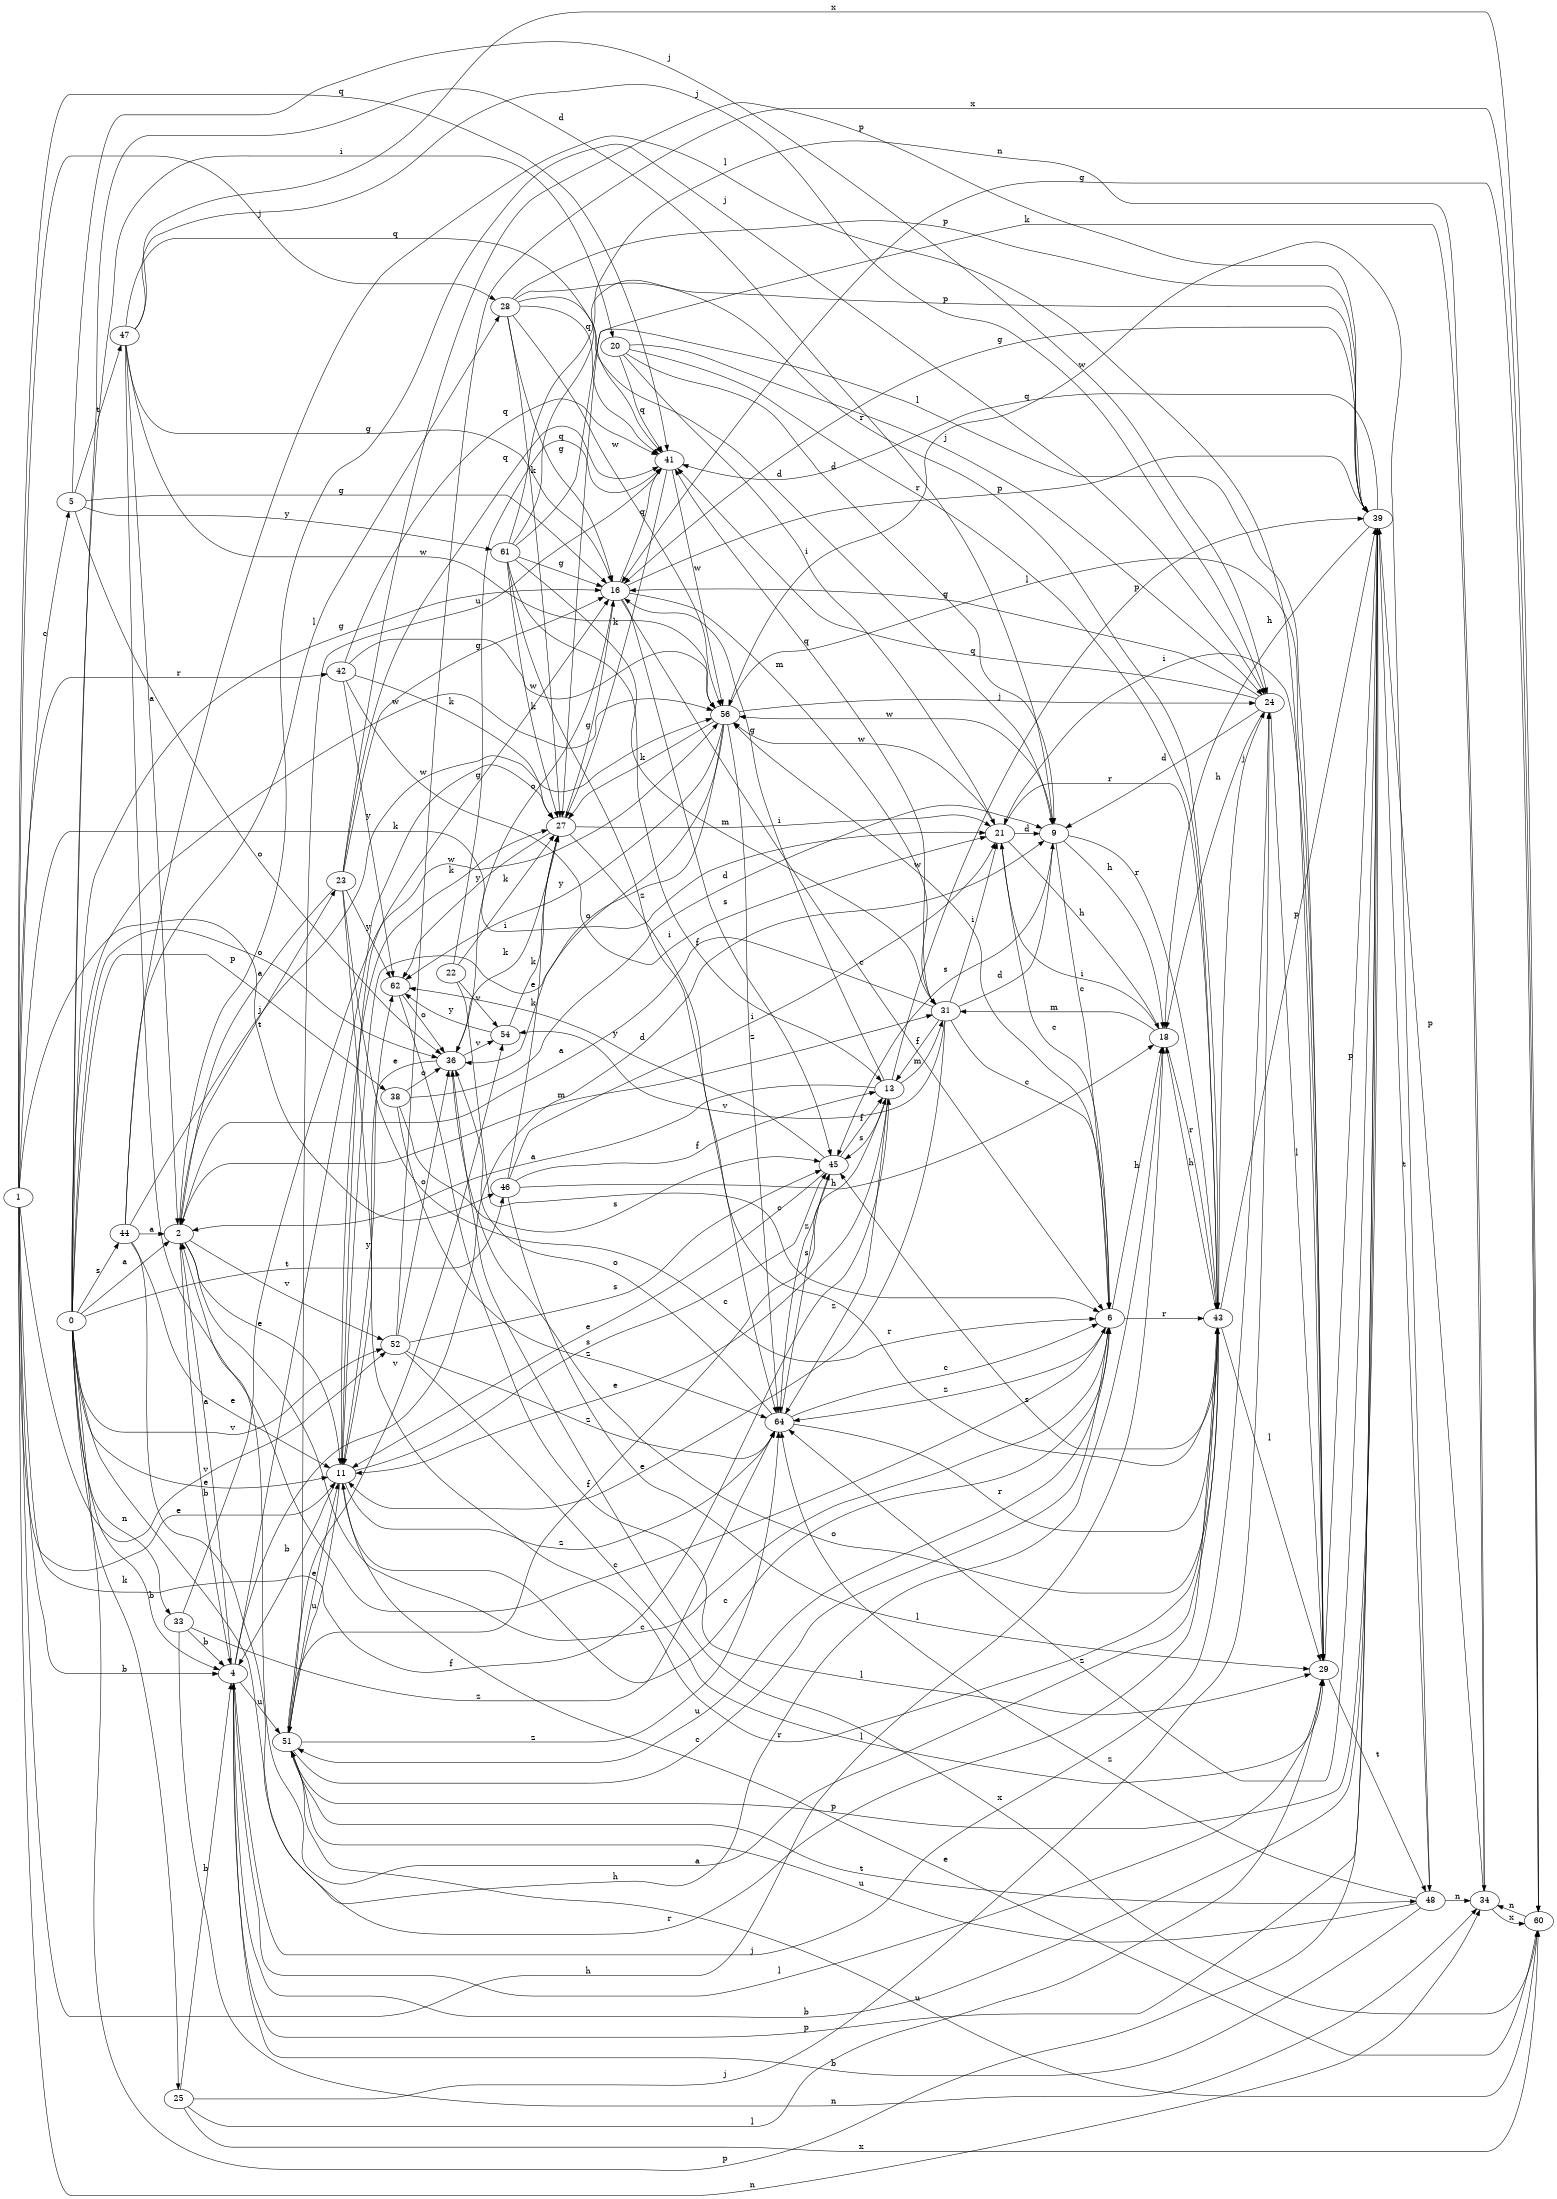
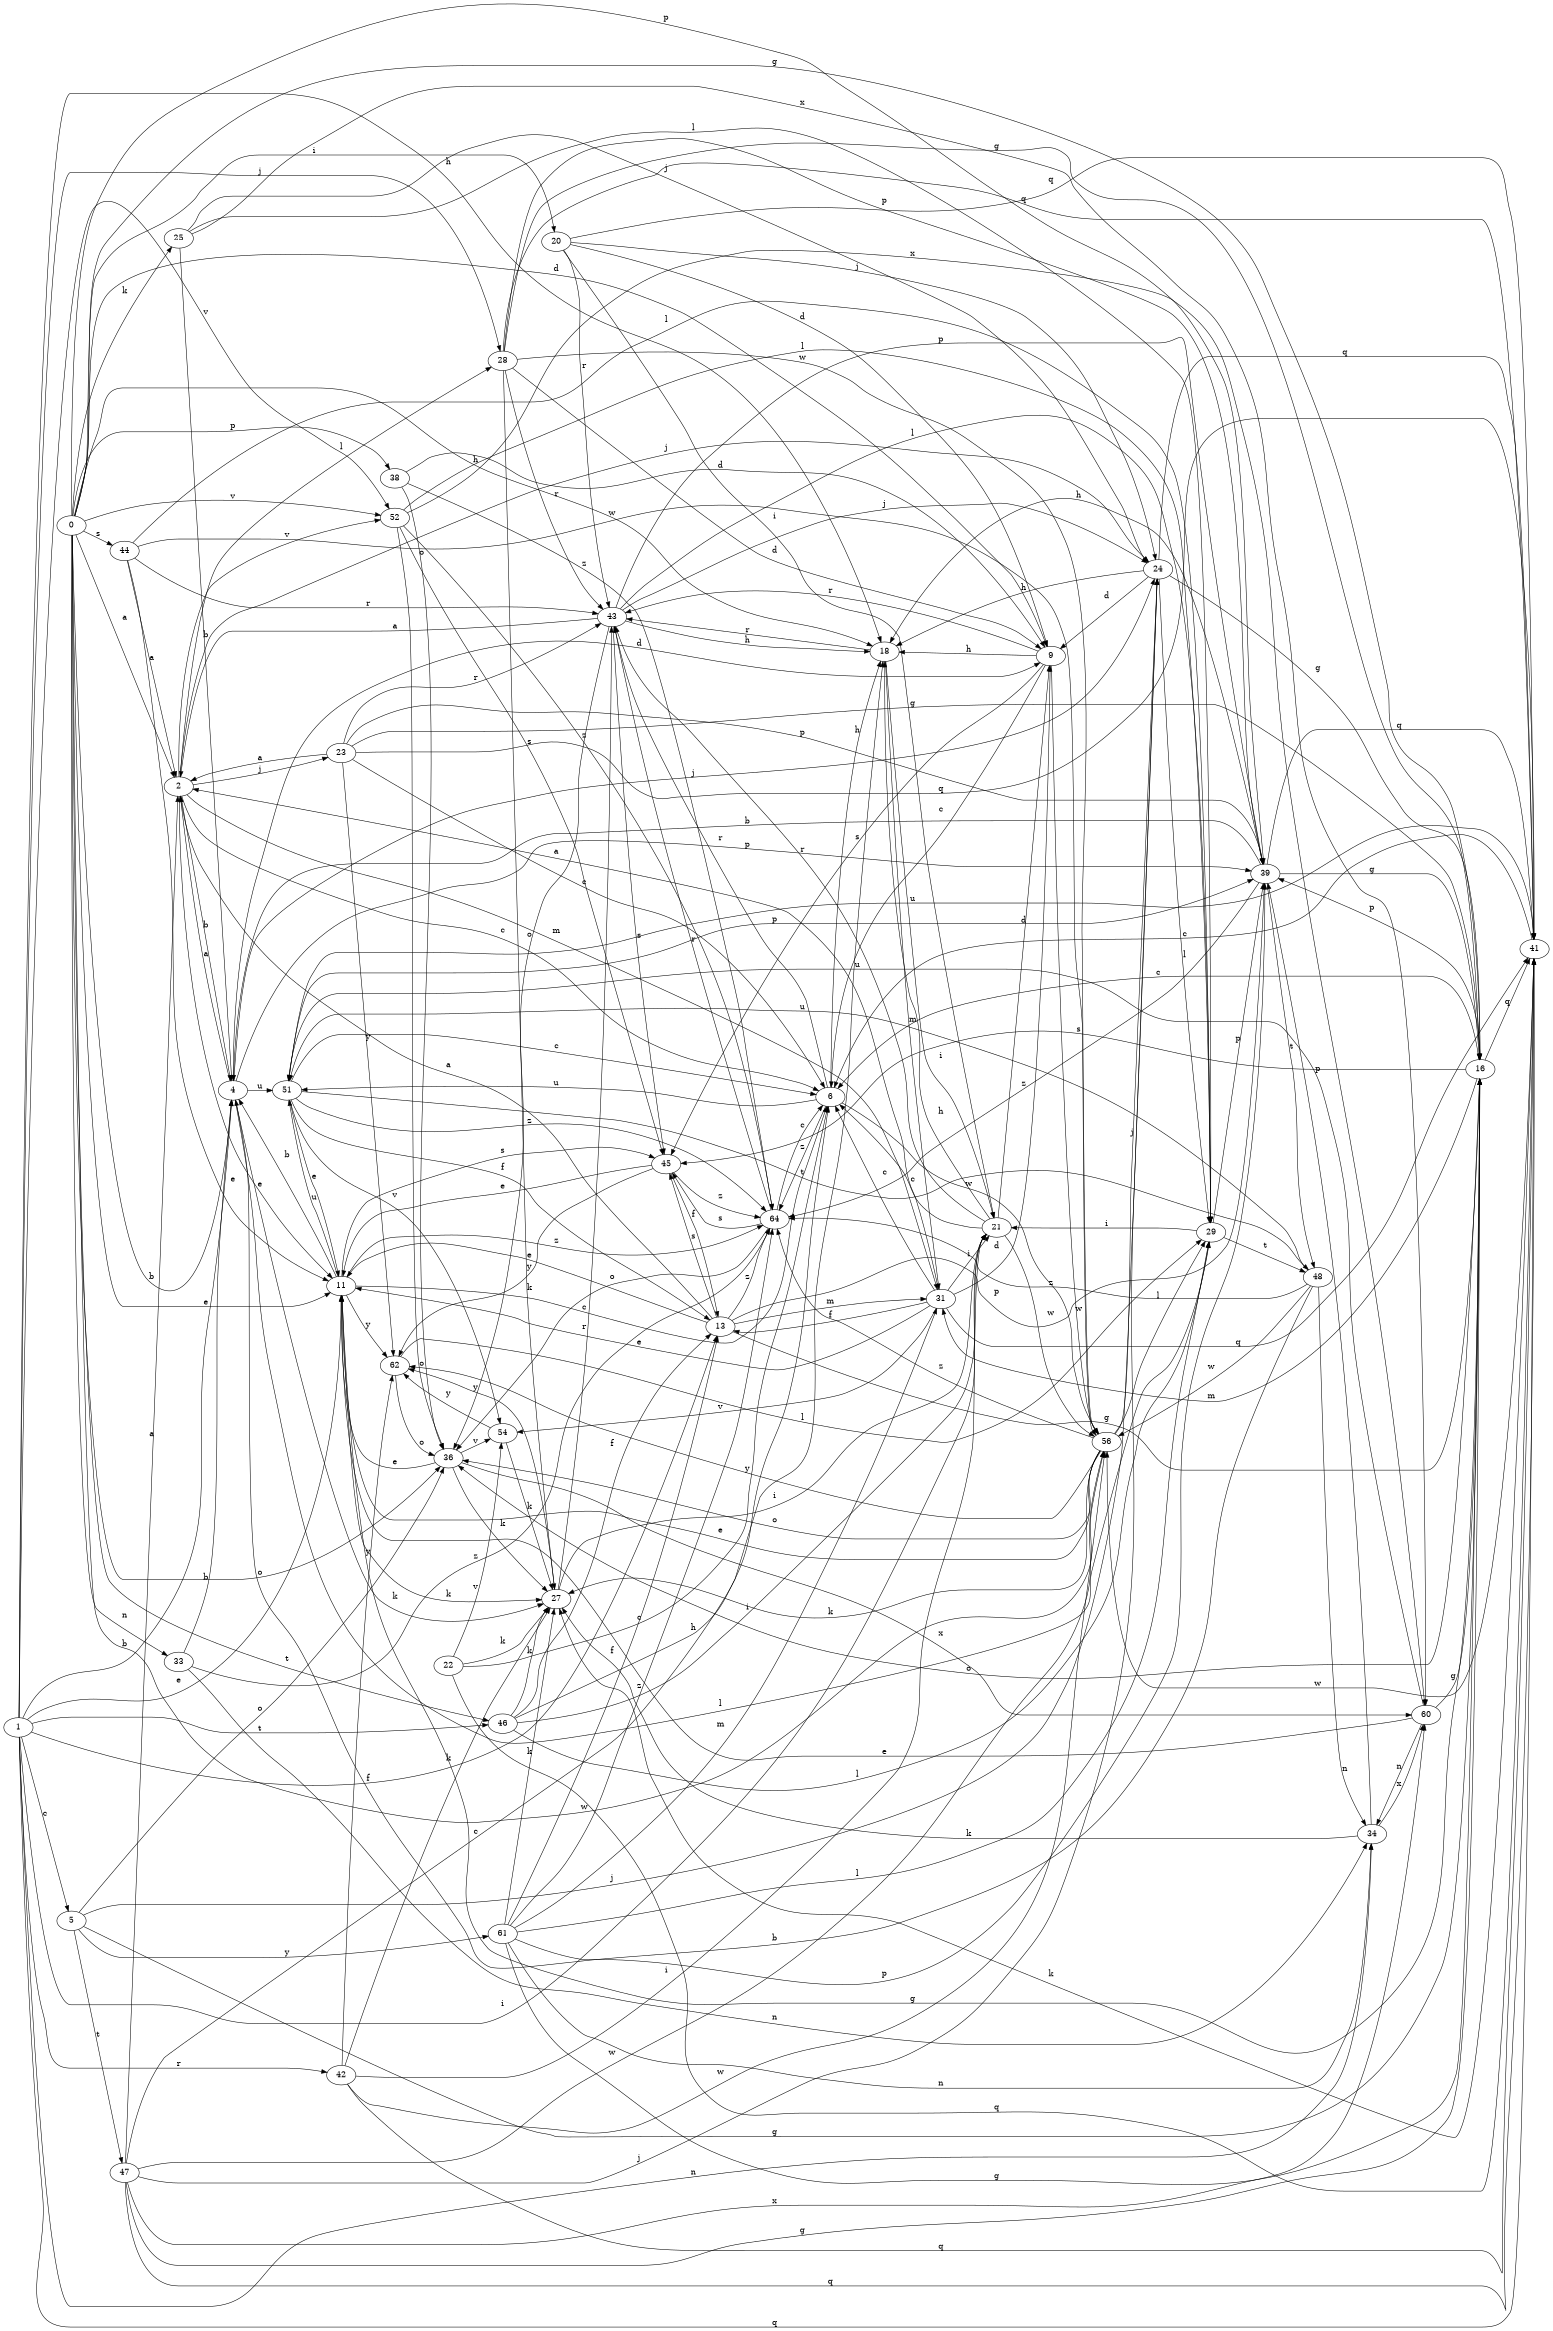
edge "27" -> "16": removed, label "g"
edge "44" -> "28": now "2" -> "28"
edge "41" -> "6": added, label "c"
edge "33" -> "56": removed, label "w"
edge "38" -> "45": removed, label "s"
